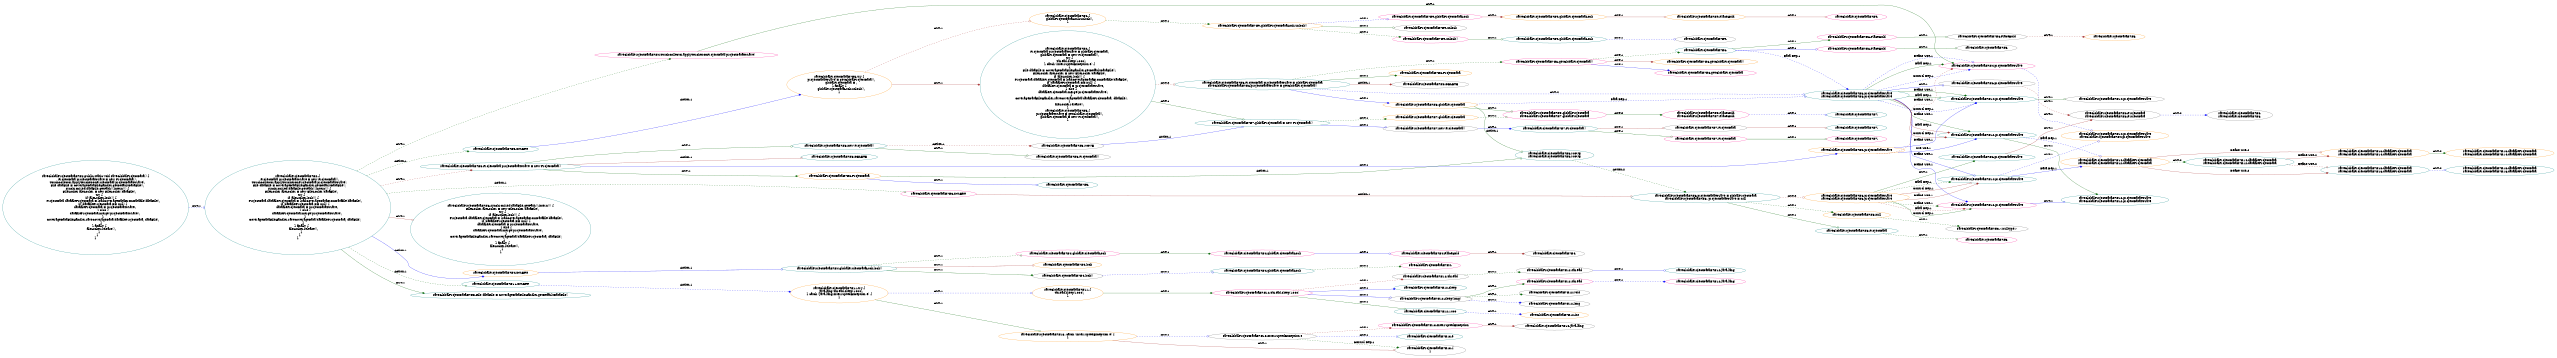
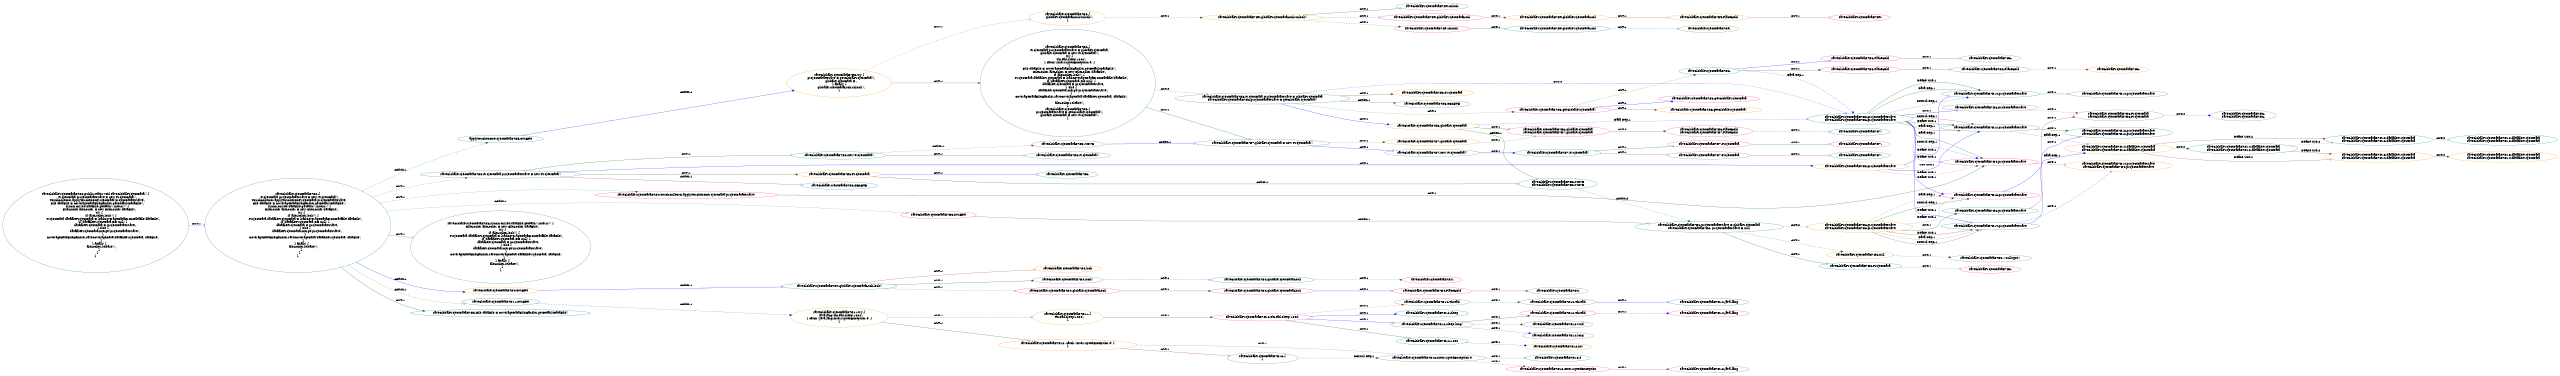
node "saveGlobalProjectData#?#5:INSERT": label "saveGlobalProjectData#?#5:INSERT" -> "applyTouchesOnProjectData#?#5:INSERT"
edge "saveGlobalProjectData#?#13:InterruptedException e" -> "saveGlobalProjectData#?#13:{ }": reversed
